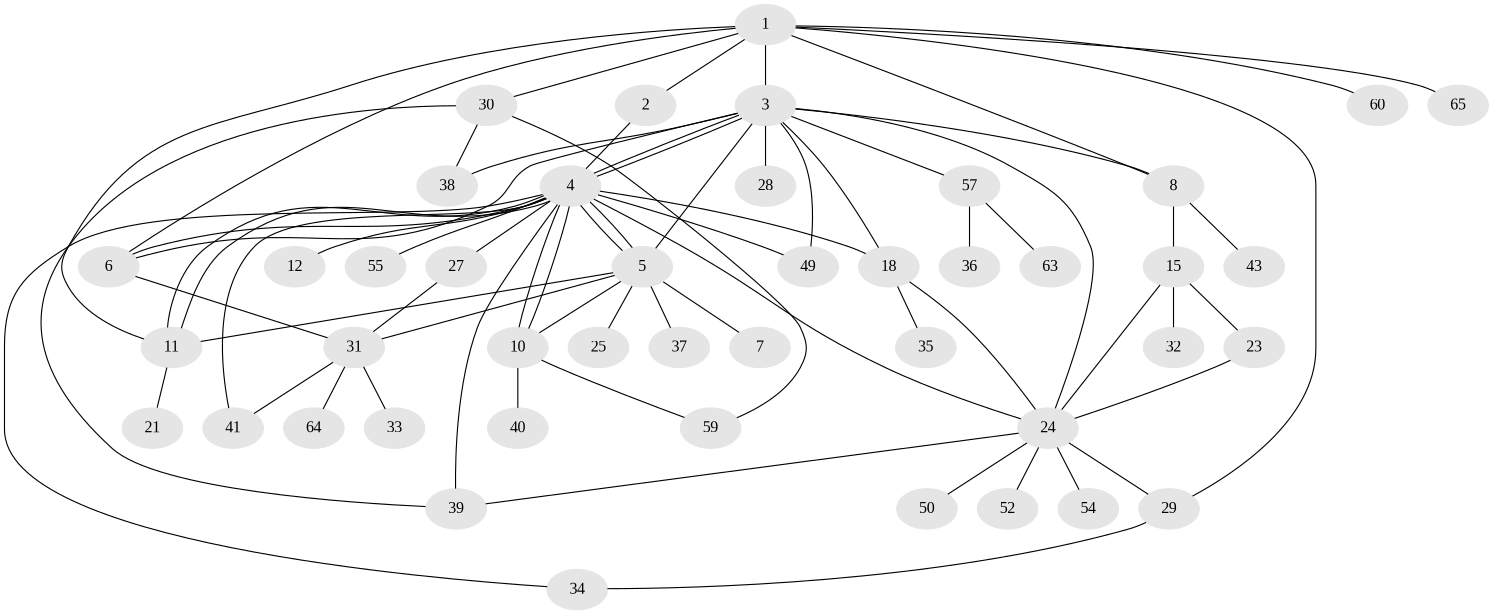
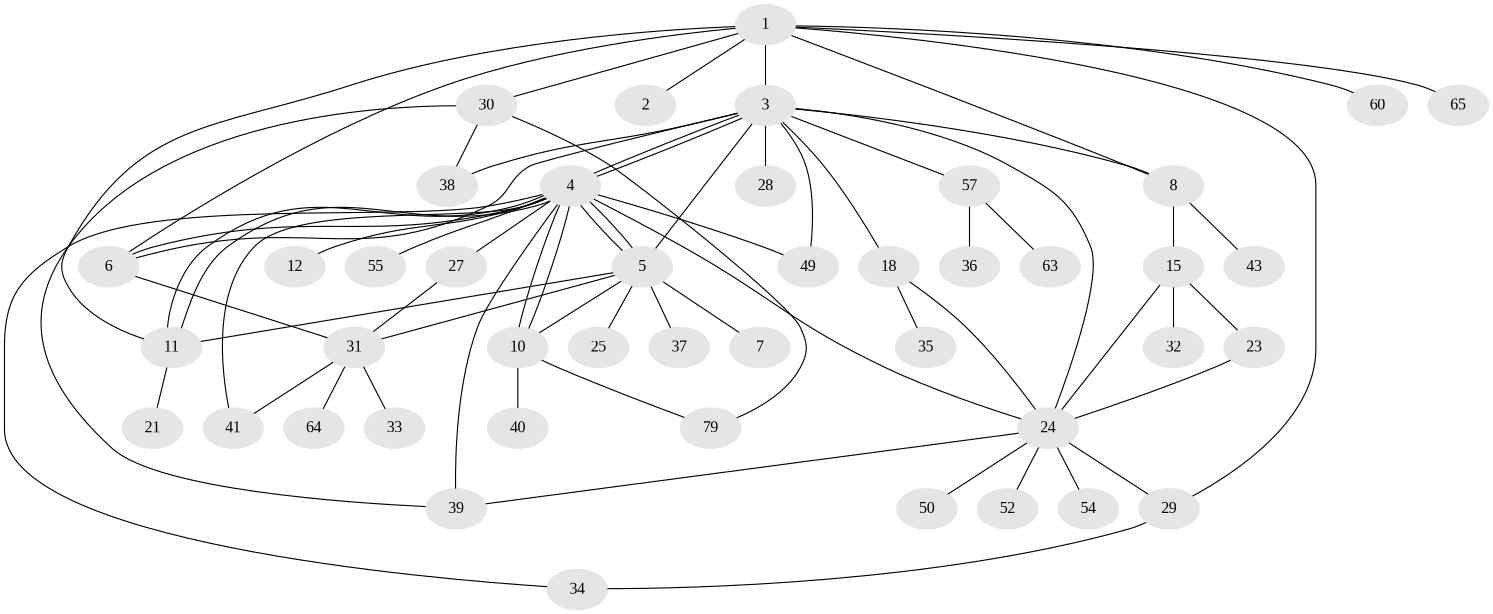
edge "2" -- "4": removed
edge "4" -- "18": removed
node "59": label "59" -> "79"
